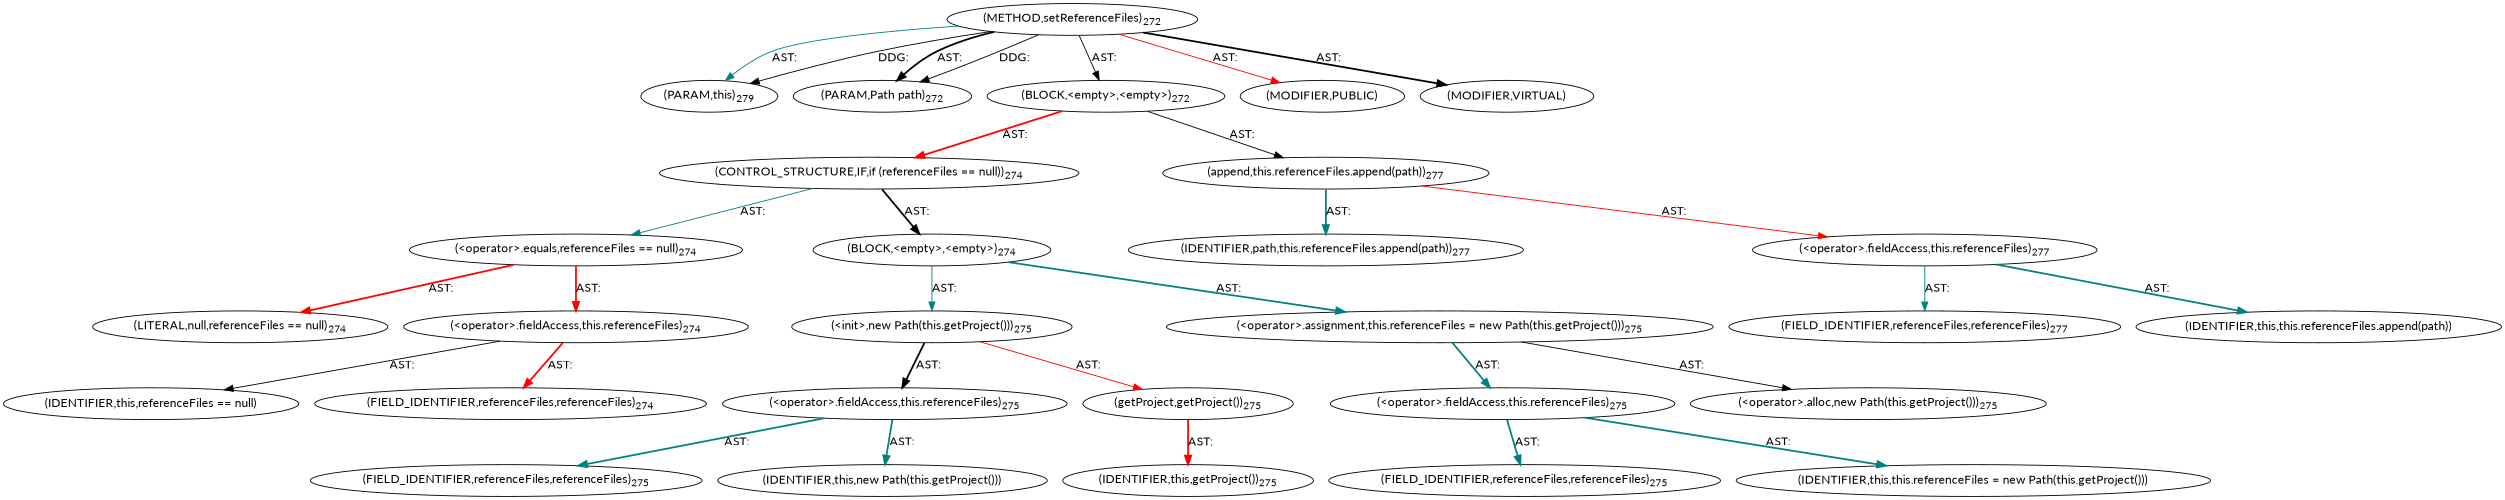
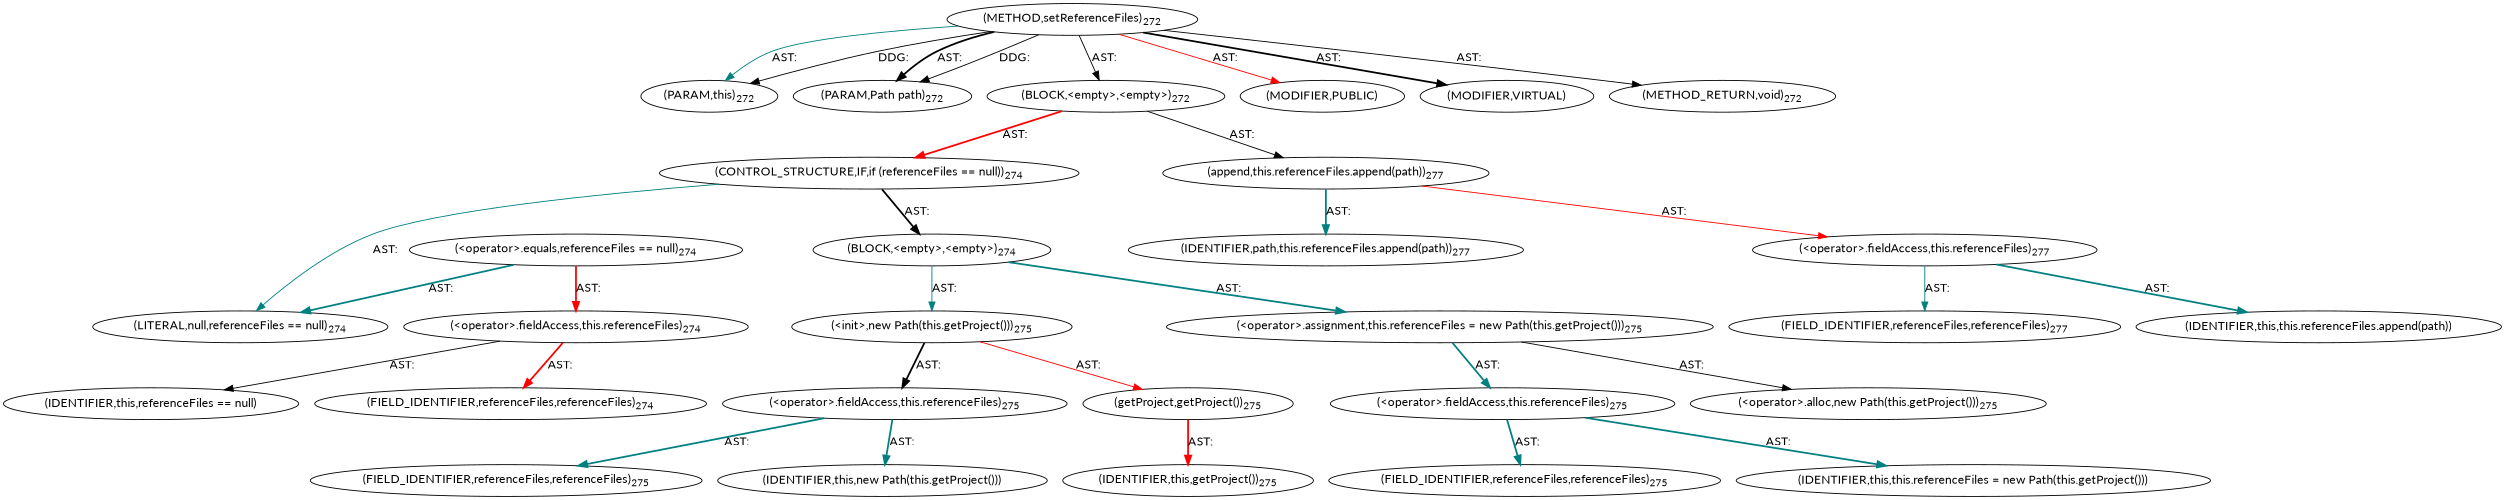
node "(PARAM,this)": text "279" -> "272"
node "(METHOD_RETURN,void)": added
edge "(CONTROL_STRUCTURE,IF,if (referenceFiles == null))" -> "(<operator>.equals,referenceFiles == null)": now "(CONTROL_STRUCTURE,IF,if (referenceFiles == null))" -> "(LITERAL,null,referenceFiles == null)"
edge "(<operator>.equals,referenceFiles == null)" -> "(LITERAL,null,referenceFiles == null)": color red -> teal
